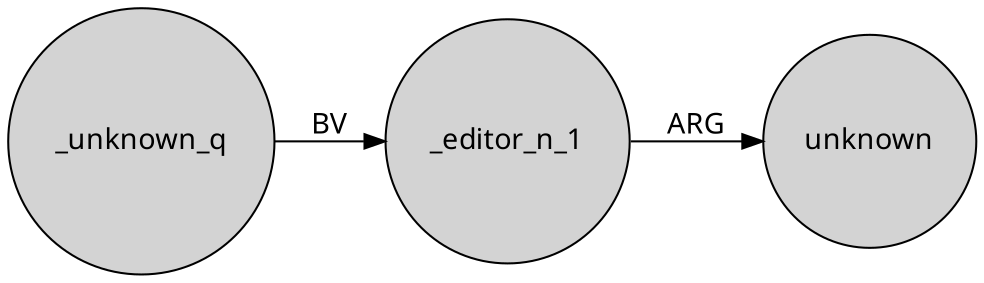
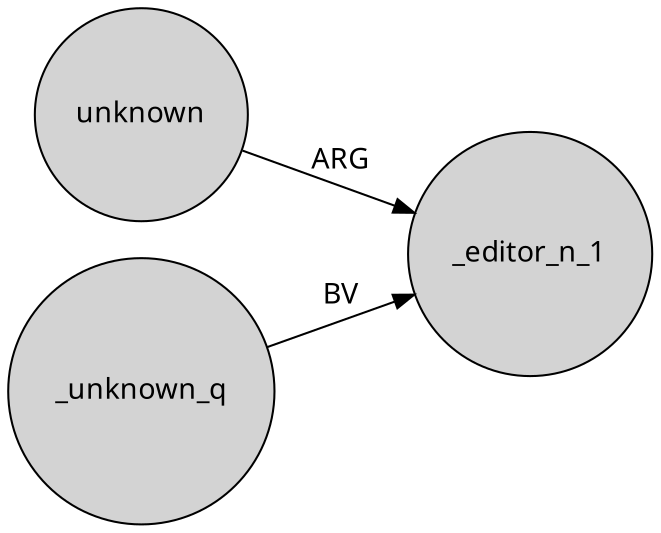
edge "_editor_n_1" -> "unknown": reversed
